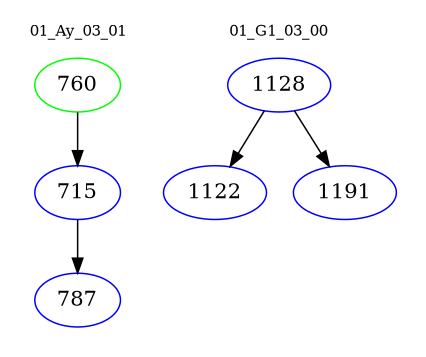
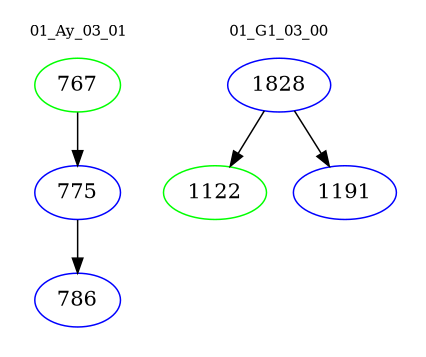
node "760": label "760" -> "767"
node "1128": label "1128" -> "1828"
node "715": label "715" -> "775"
node "1122": color blue -> green
node "787": label "787" -> "786"
